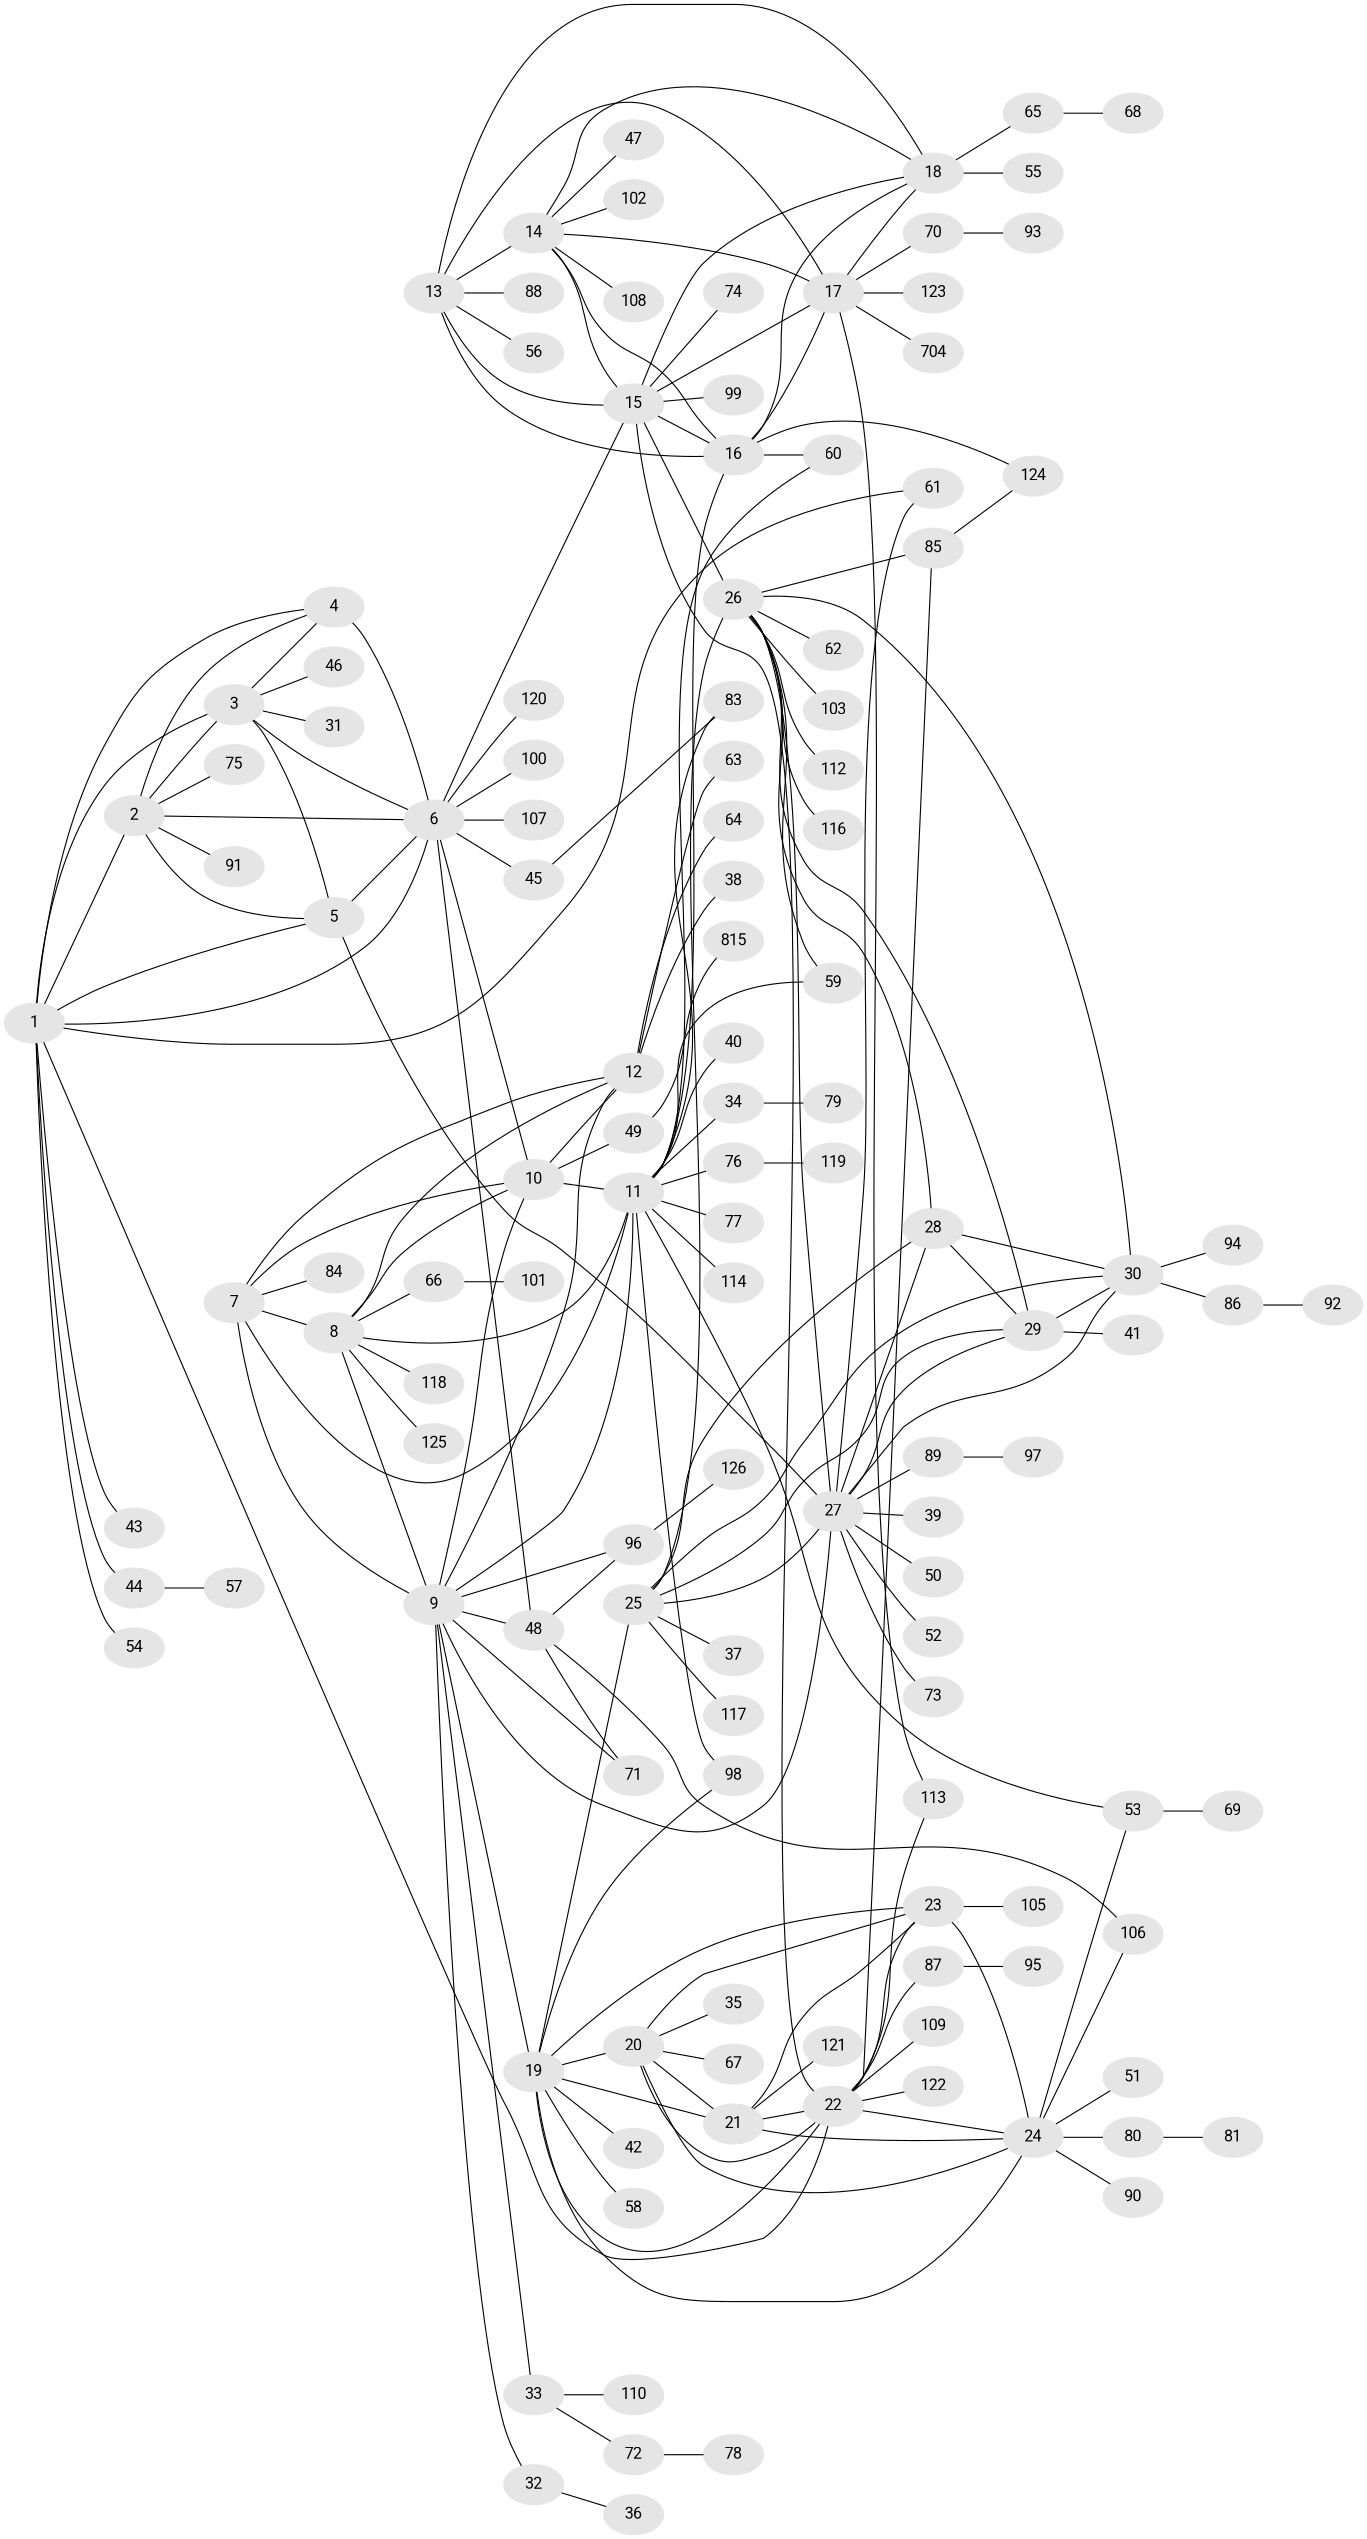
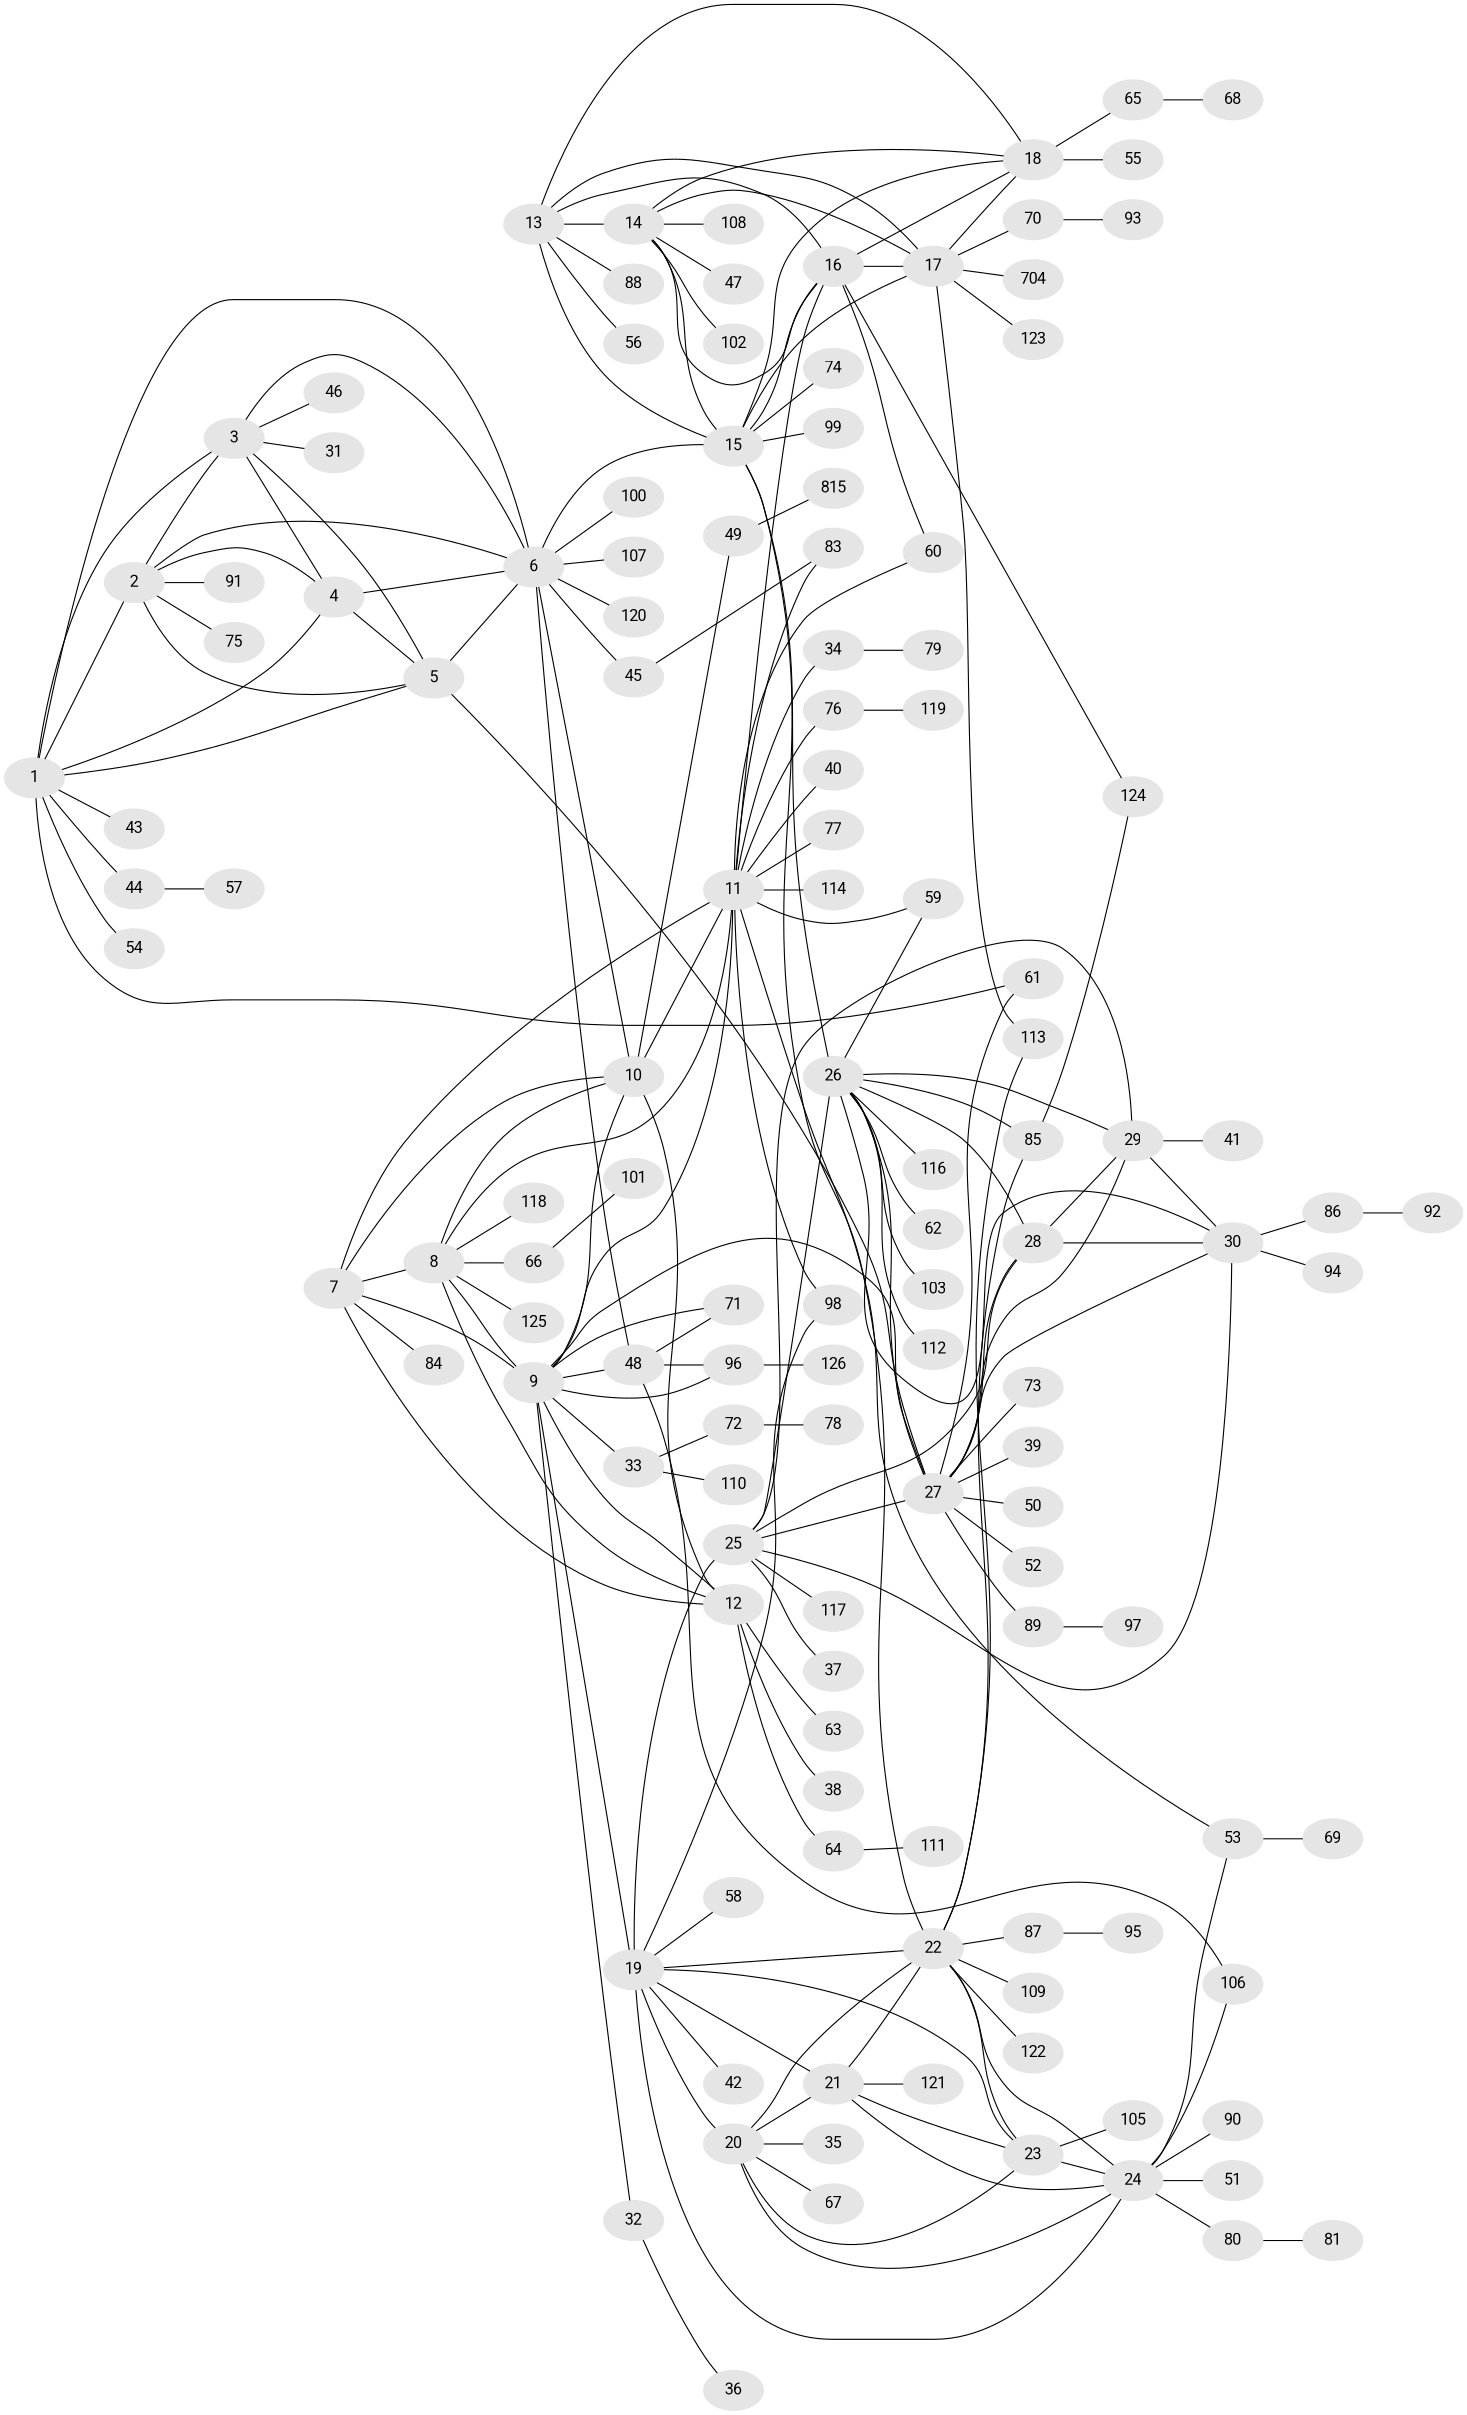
edge "4" -- "5": added
edge "1" -- "22": removed
node "111": added
